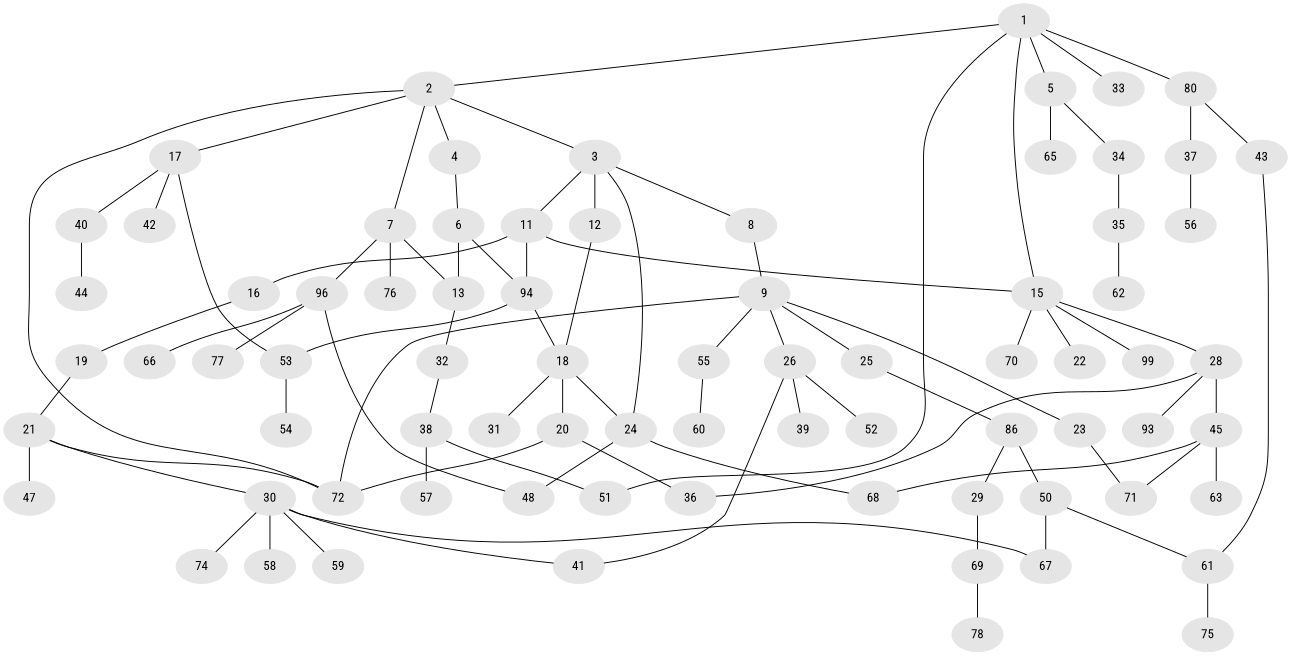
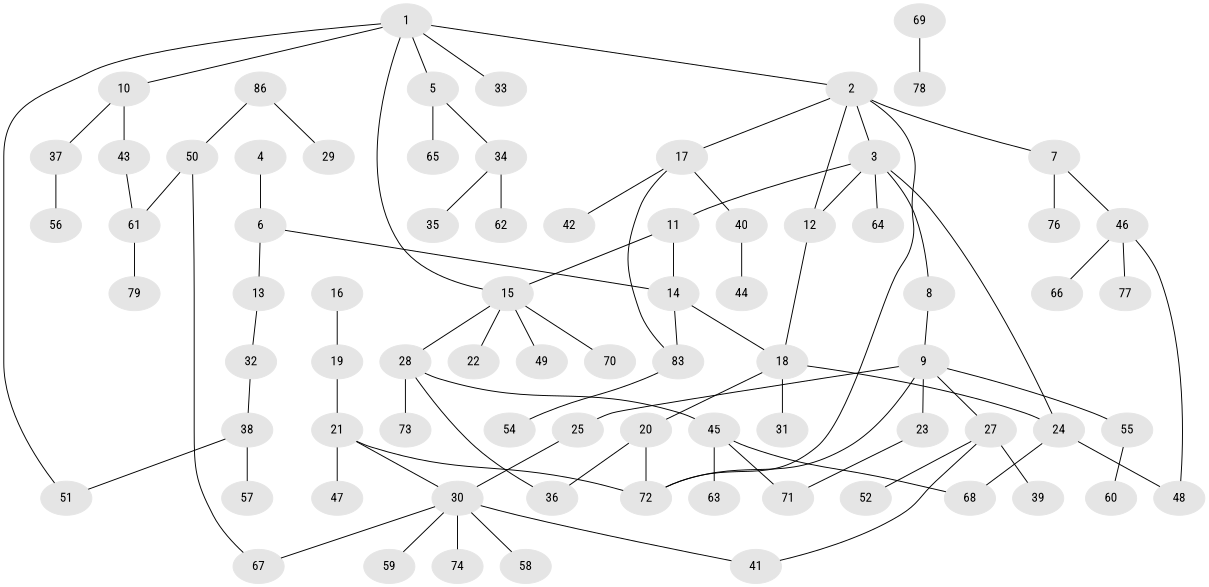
node "80": label "80" -> "10"
edge "2" -- "4": now "2" -- "12"
node "64": added
edge "11" -- "16": removed
edge "35" -- "62": now "34" -- "62"
edge "7" -- "13": removed
node "96": label "96" -> "46"
node "94": label "94" -> "14"
node "53": label "53" -> "83"
node "26": label "26" -> "27"
node "99": label "99" -> "49"
edge "25" -- "86": now "25" -- "30"
node "93": label "93" -> "73"
edge "29" -- "69": removed
node "75": label "75" -> "79"
